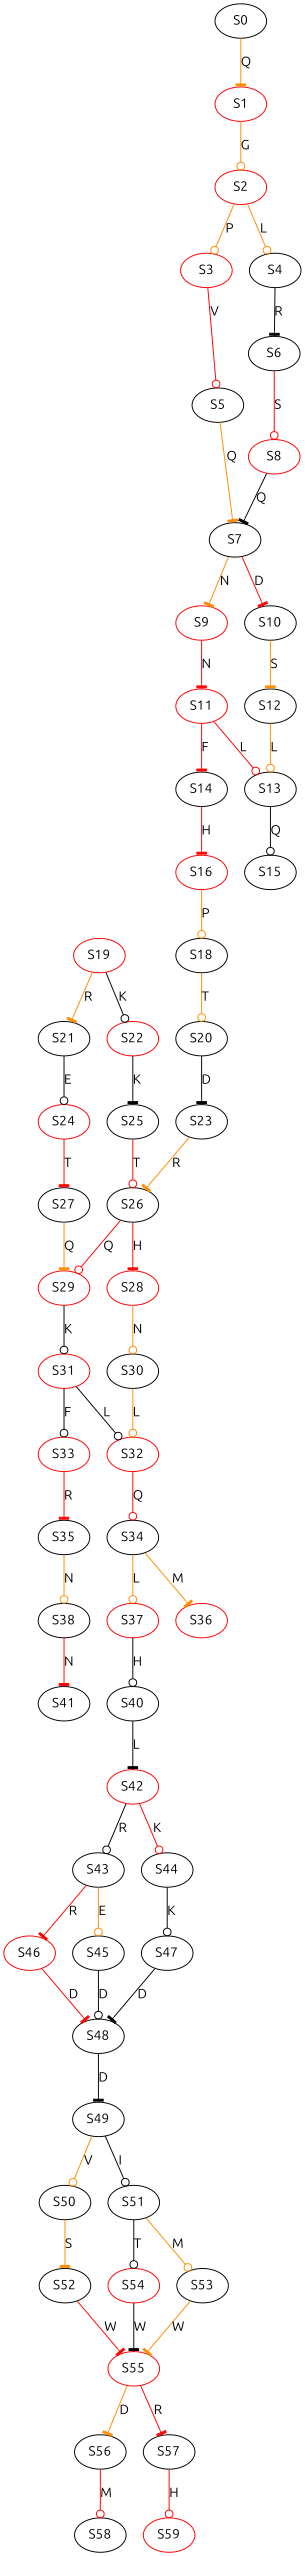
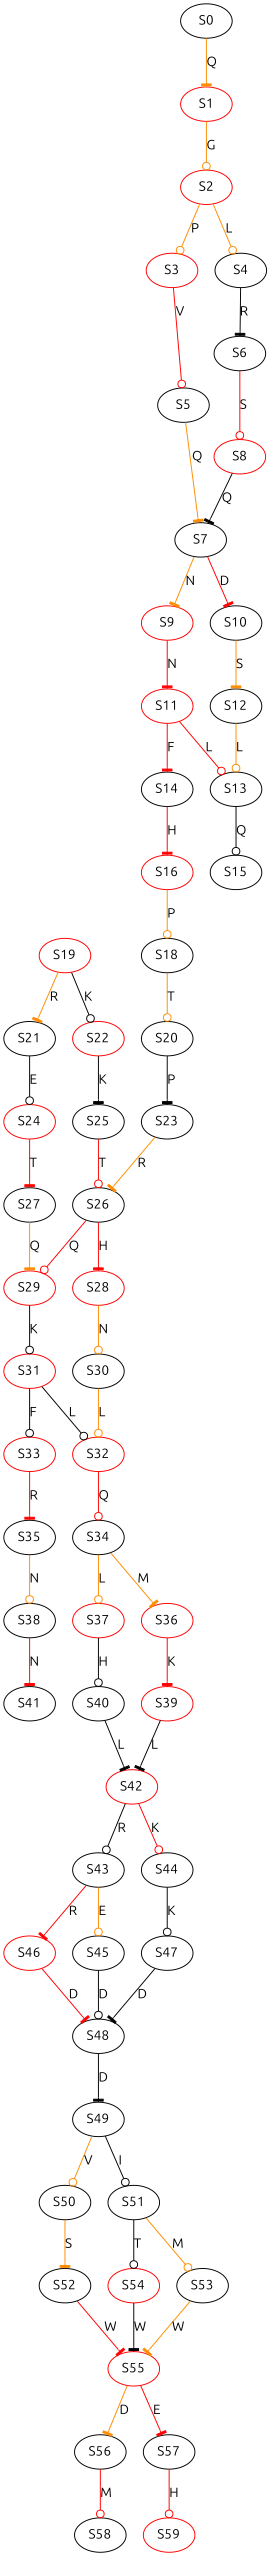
edge "S20" -> "S23": label "D" -> "P"
node "S39": added
edge "S55" -> "S57": label "R" -> "E"
